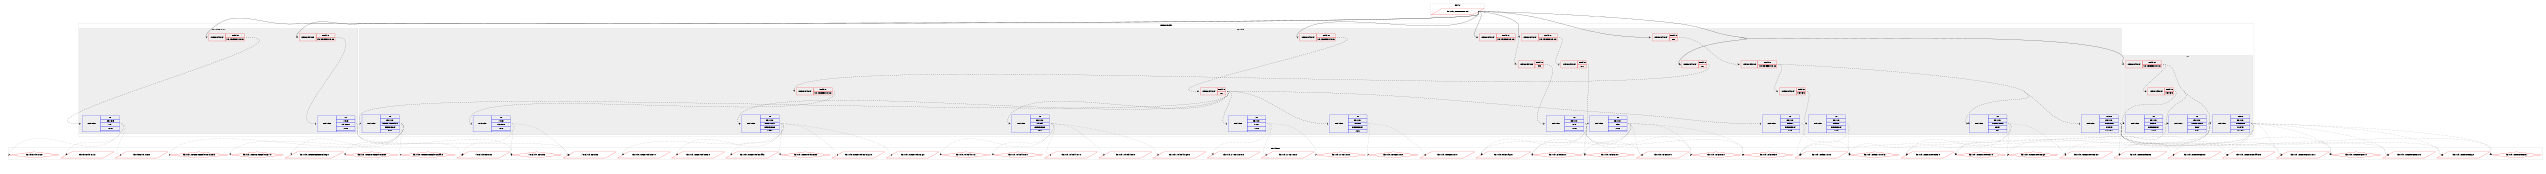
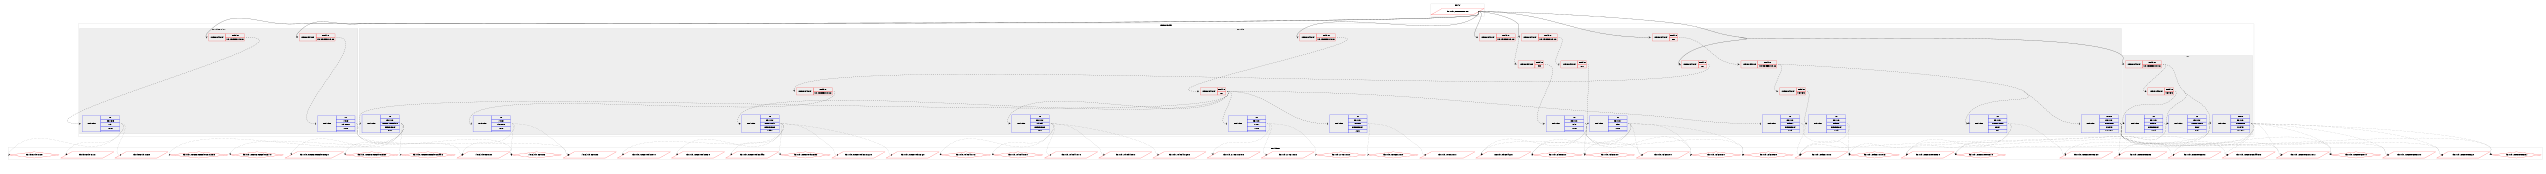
node "dev-ruby/rspec-greaterequal-3.6.0": label "dev-ruby/rspec-greaterequal-3.6.0" -> "dev-ruby/rspec-expectations-3.6.0"
node "dev-ruby/zentest-4.11.1": label "dev-ruby/zentest-4.11.1" -> "dev-ruby/none-4.11.1"
node "dev-ruby/rake-0.9.6-r1": label "dev-ruby/rake-0.9.6-r1" -> "use-ruby/rake-0.9.6-r1"
node "dev-ruby/rspec-support-3.6.0": removed
